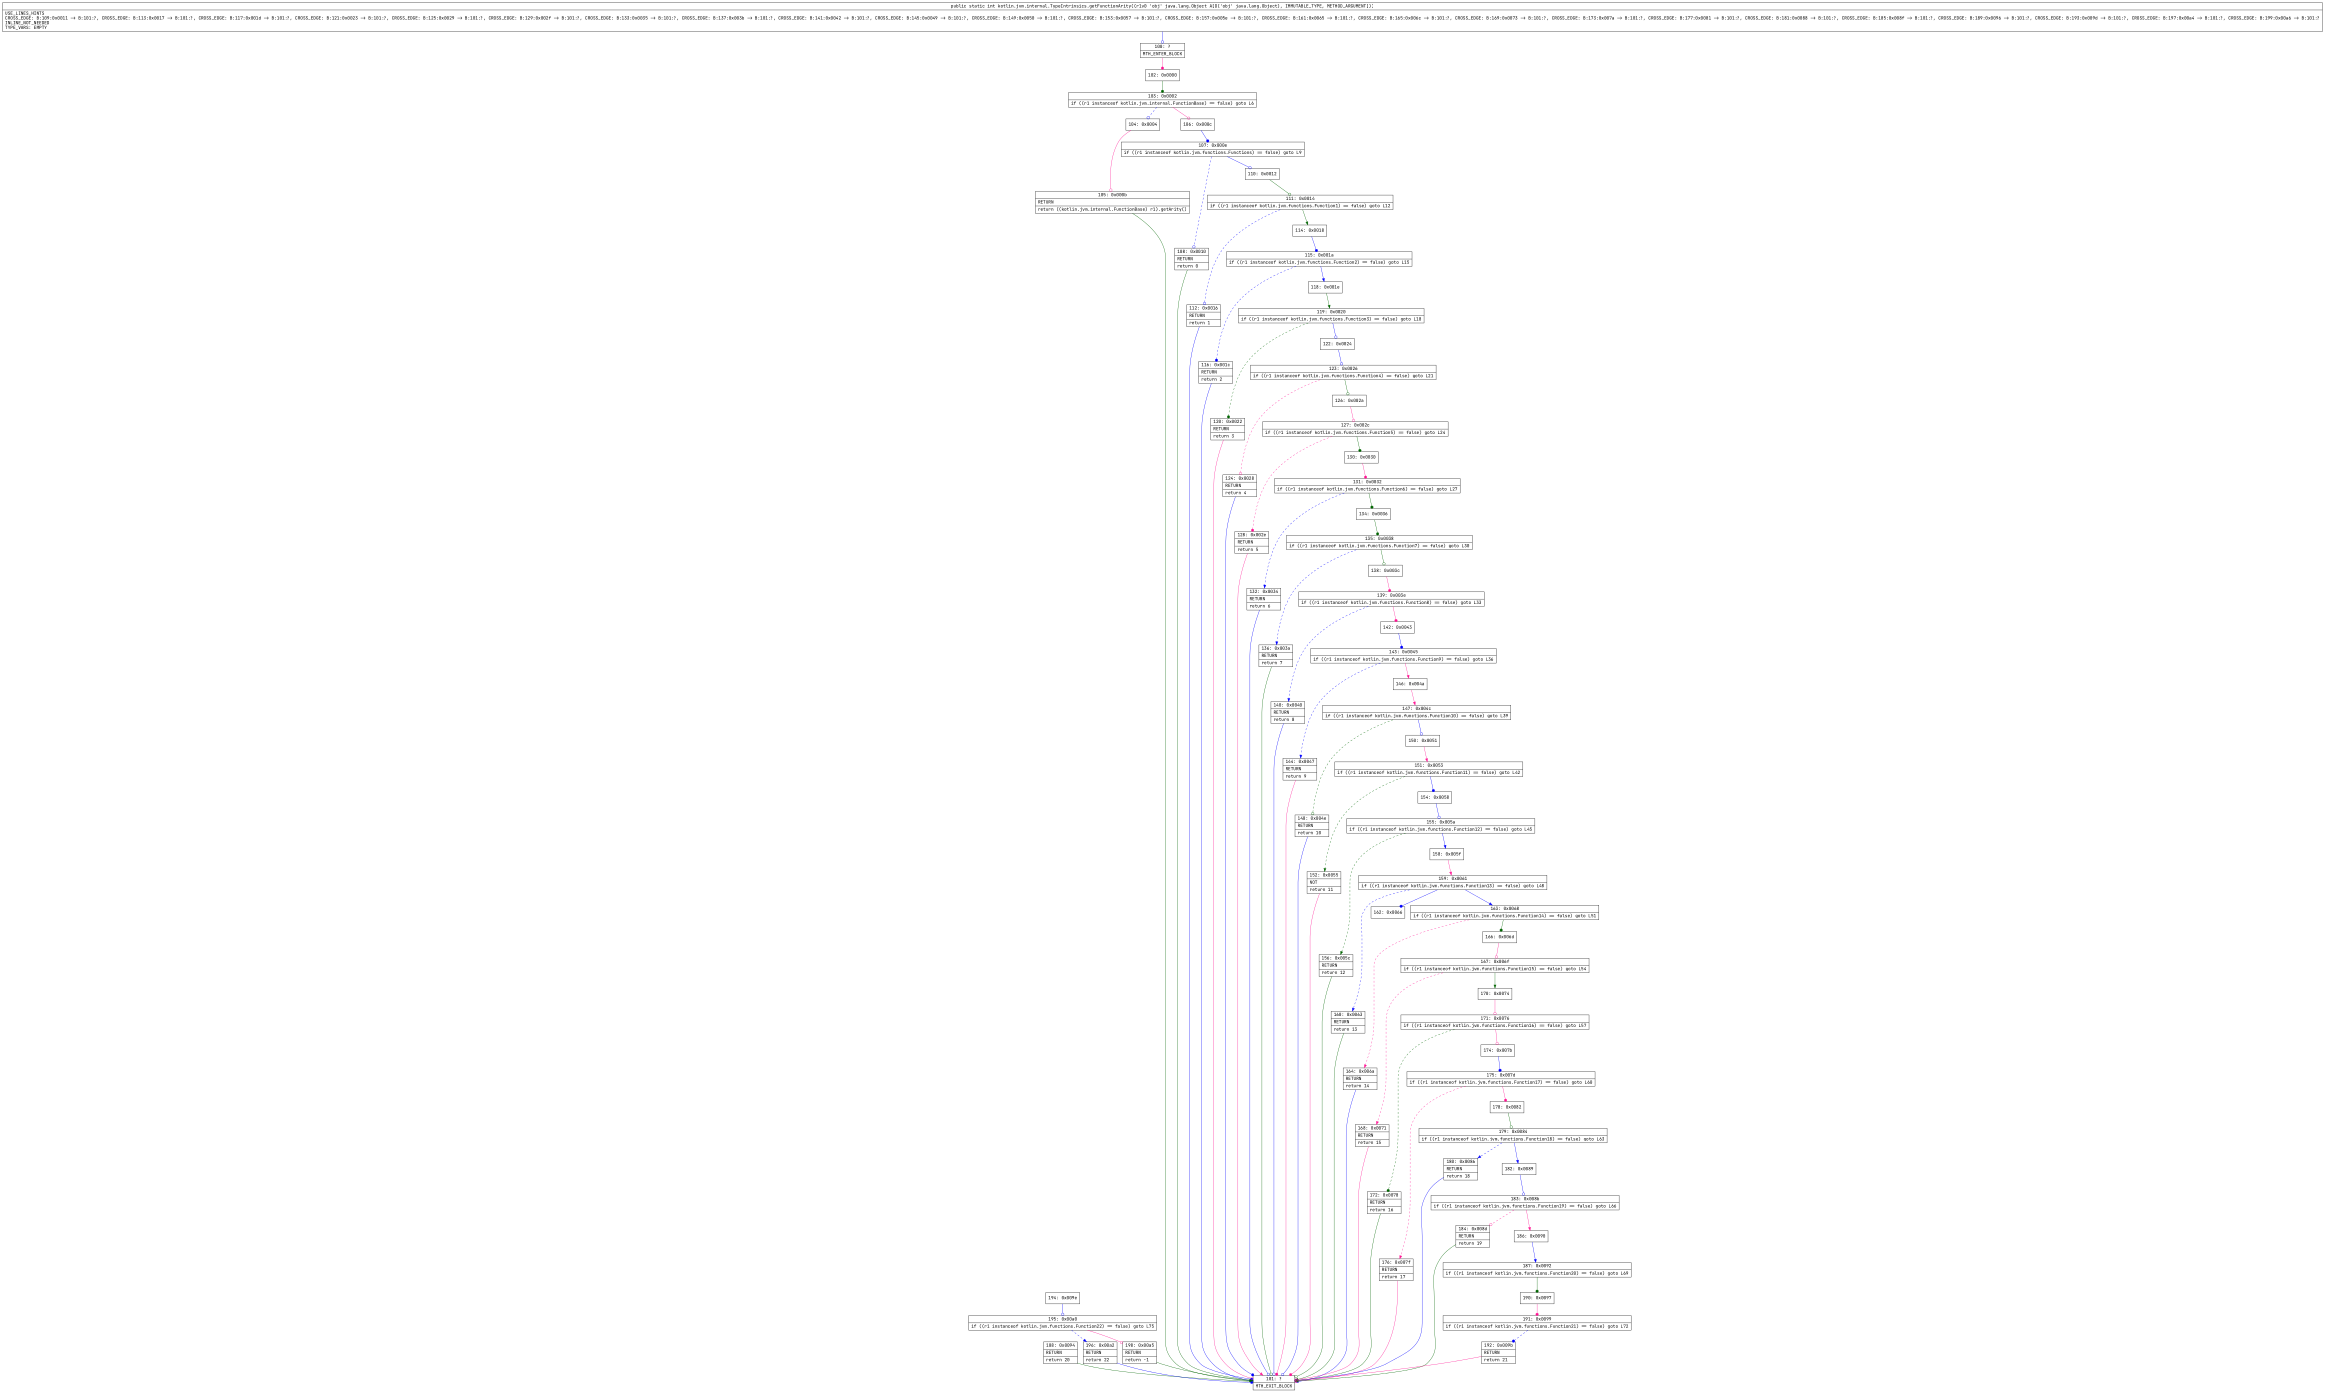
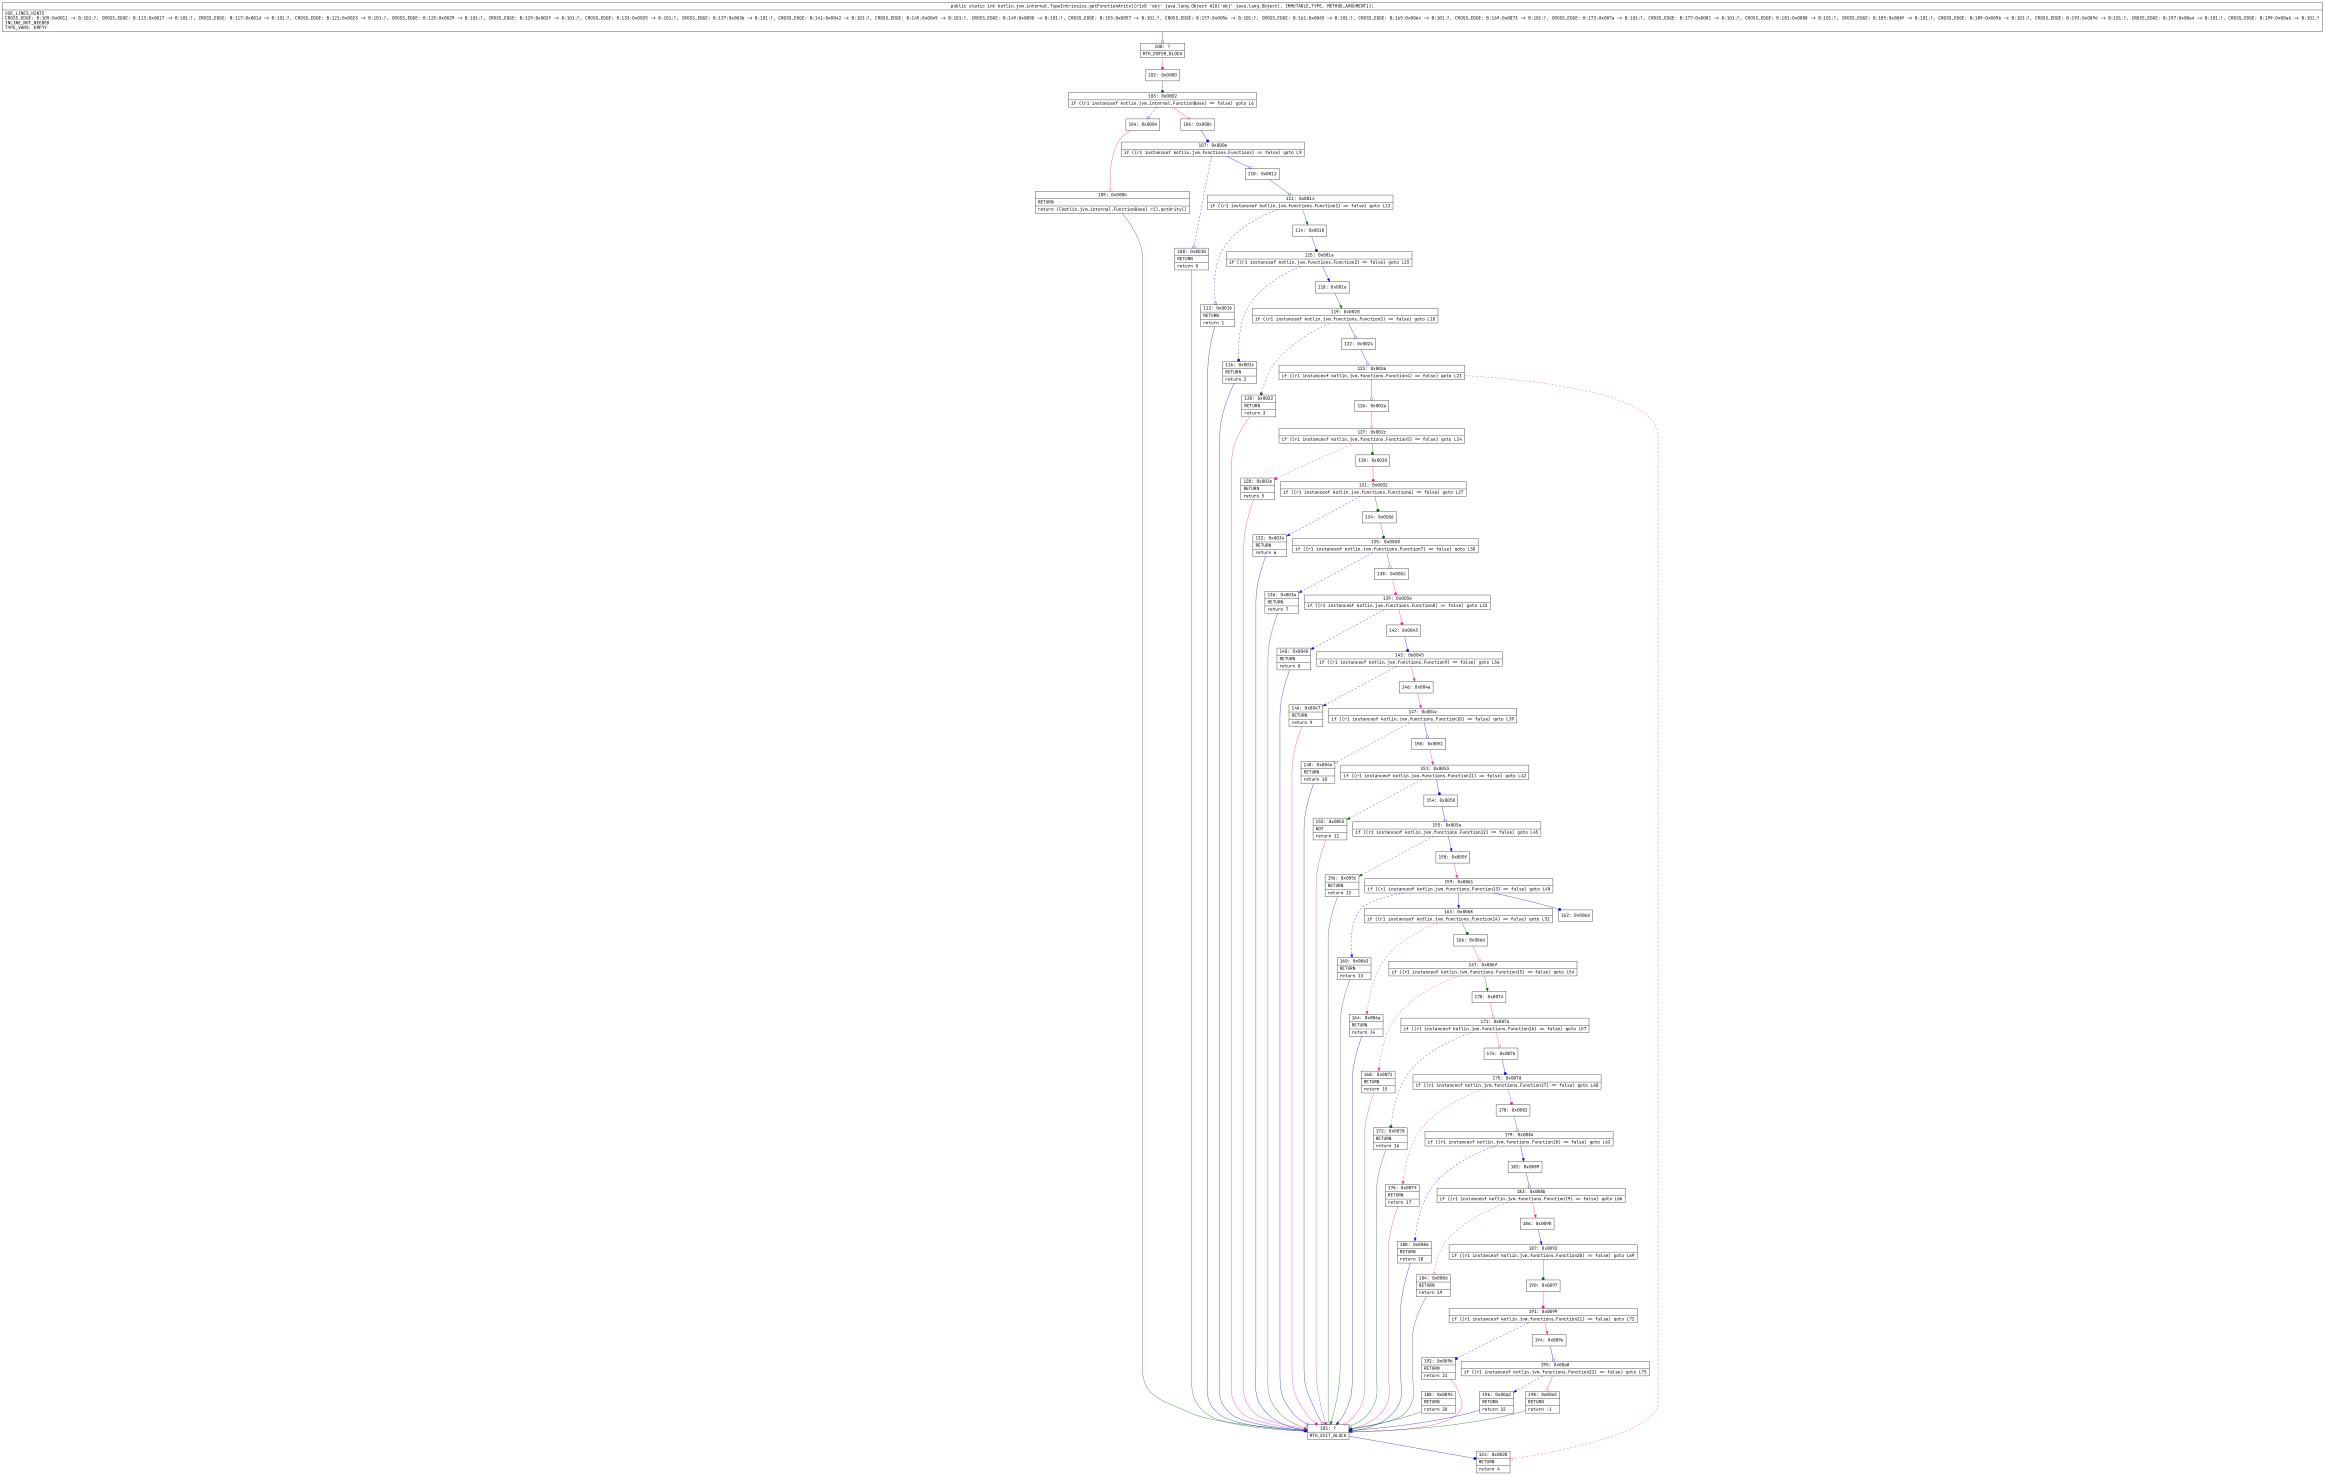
edge "124: 0x0028" -> "101: ?": reversed
edge "191: 0x0099" -> "194: 0x009e": added
